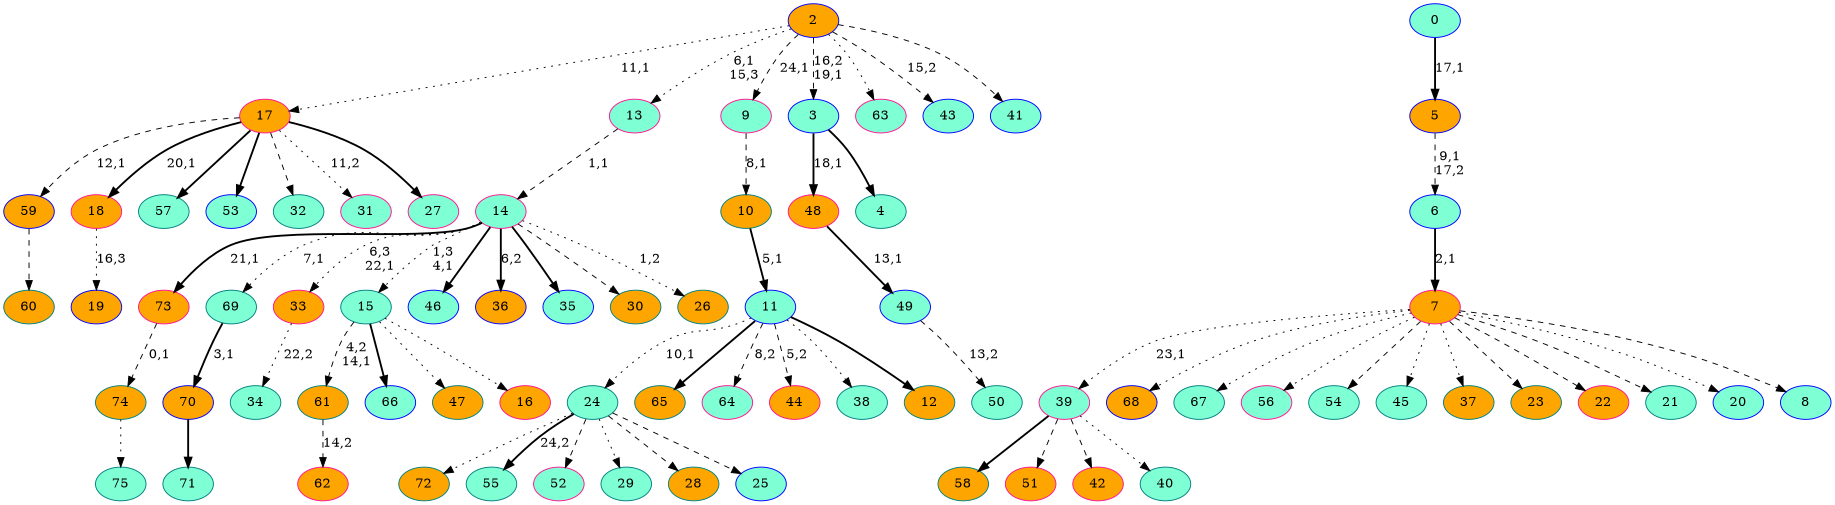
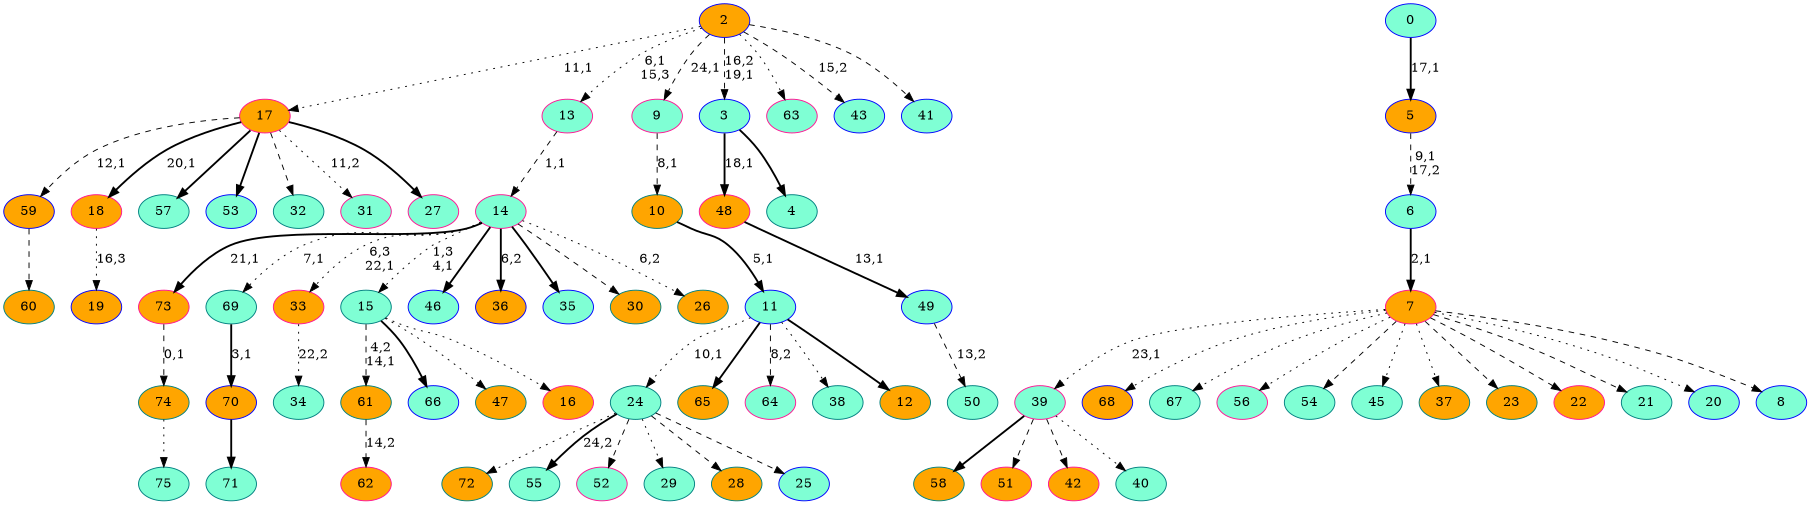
edge "14" -> "26": label "1,2" -> "6,2"
node "44": removed
